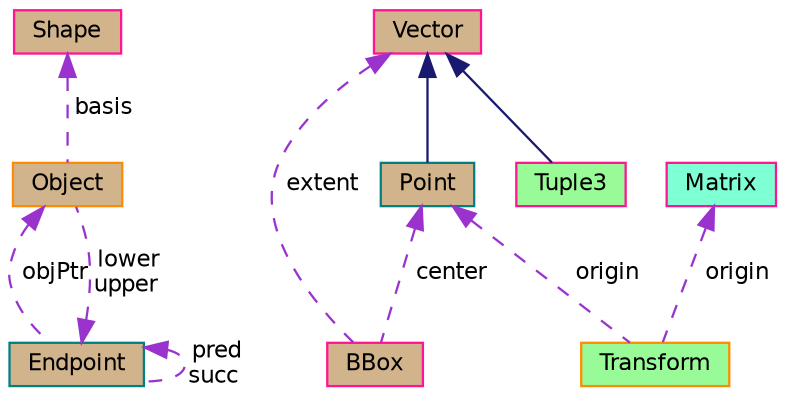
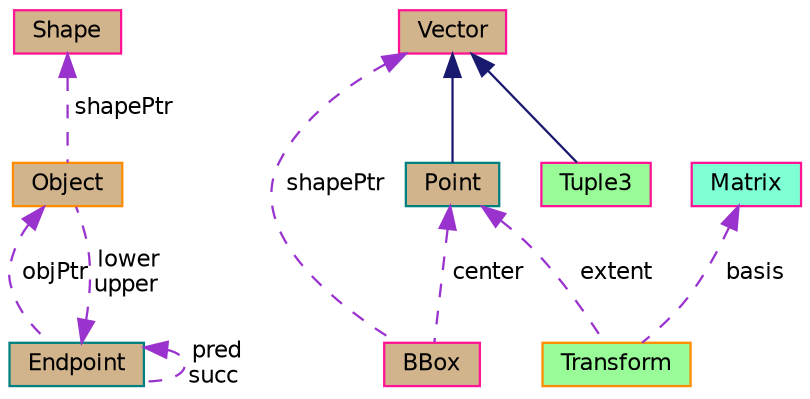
edge "Object" -> "Shape": label " basis" -> " shapePtr"
edge "BBox" -> "Vector": label " extent" -> " shapePtr"
edge "Transform" -> "Point": label " origin" -> " extent"
edge "Transform" -> "Matrix": label " origin" -> " basis"
